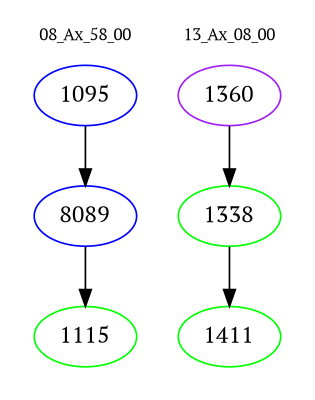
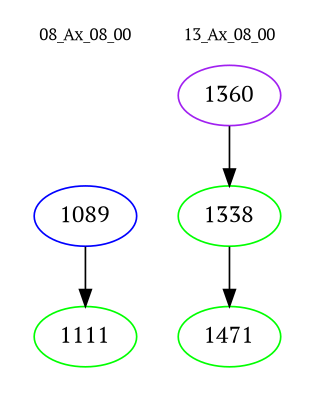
cluster "08_Ax_58_00": label "08_Ax_58_00" -> "08_Ax_08_00"
node "1095": removed
node "8089": label "8089" -> "1089"
node "1115": label "1115" -> "1111"
node "1411": label "1411" -> "1471"
